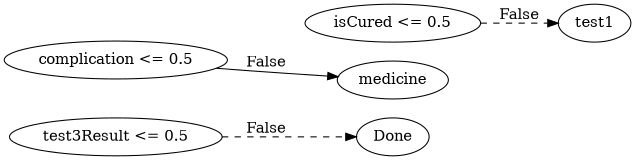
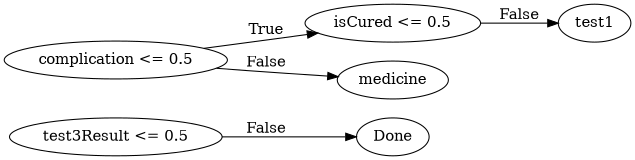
edge "isCured <= 0.5" -> "test1": style dashed -> solid
edge "complication <= 0.5" -> "isCured <= 0.5": added, label "True"
edge "test3Result <= 0.5" -> "Done": style dashed -> solid
